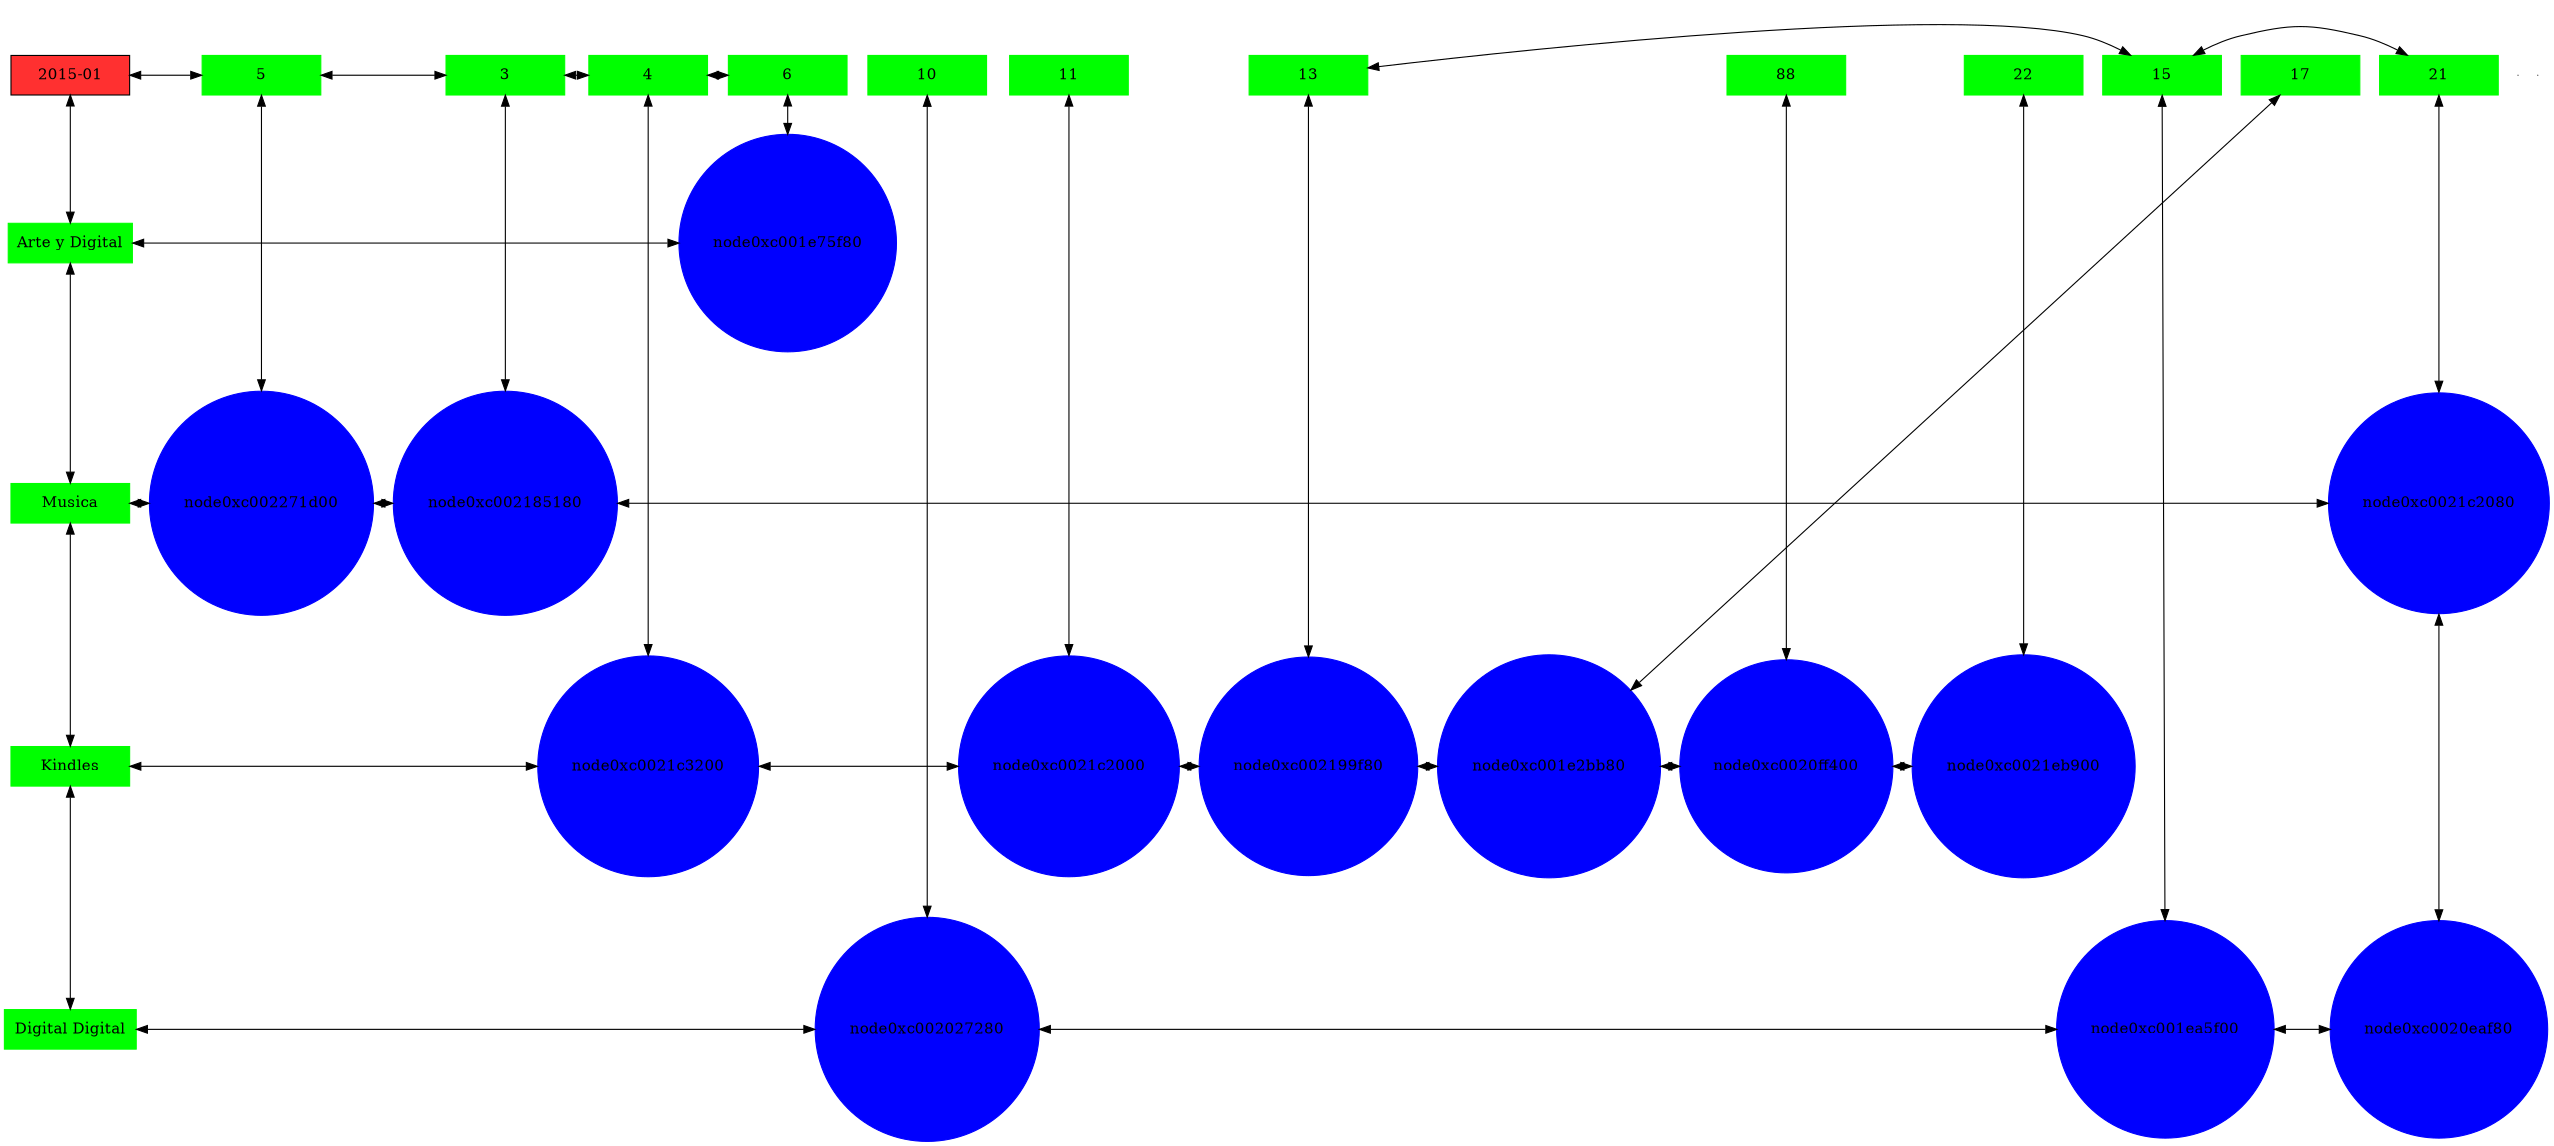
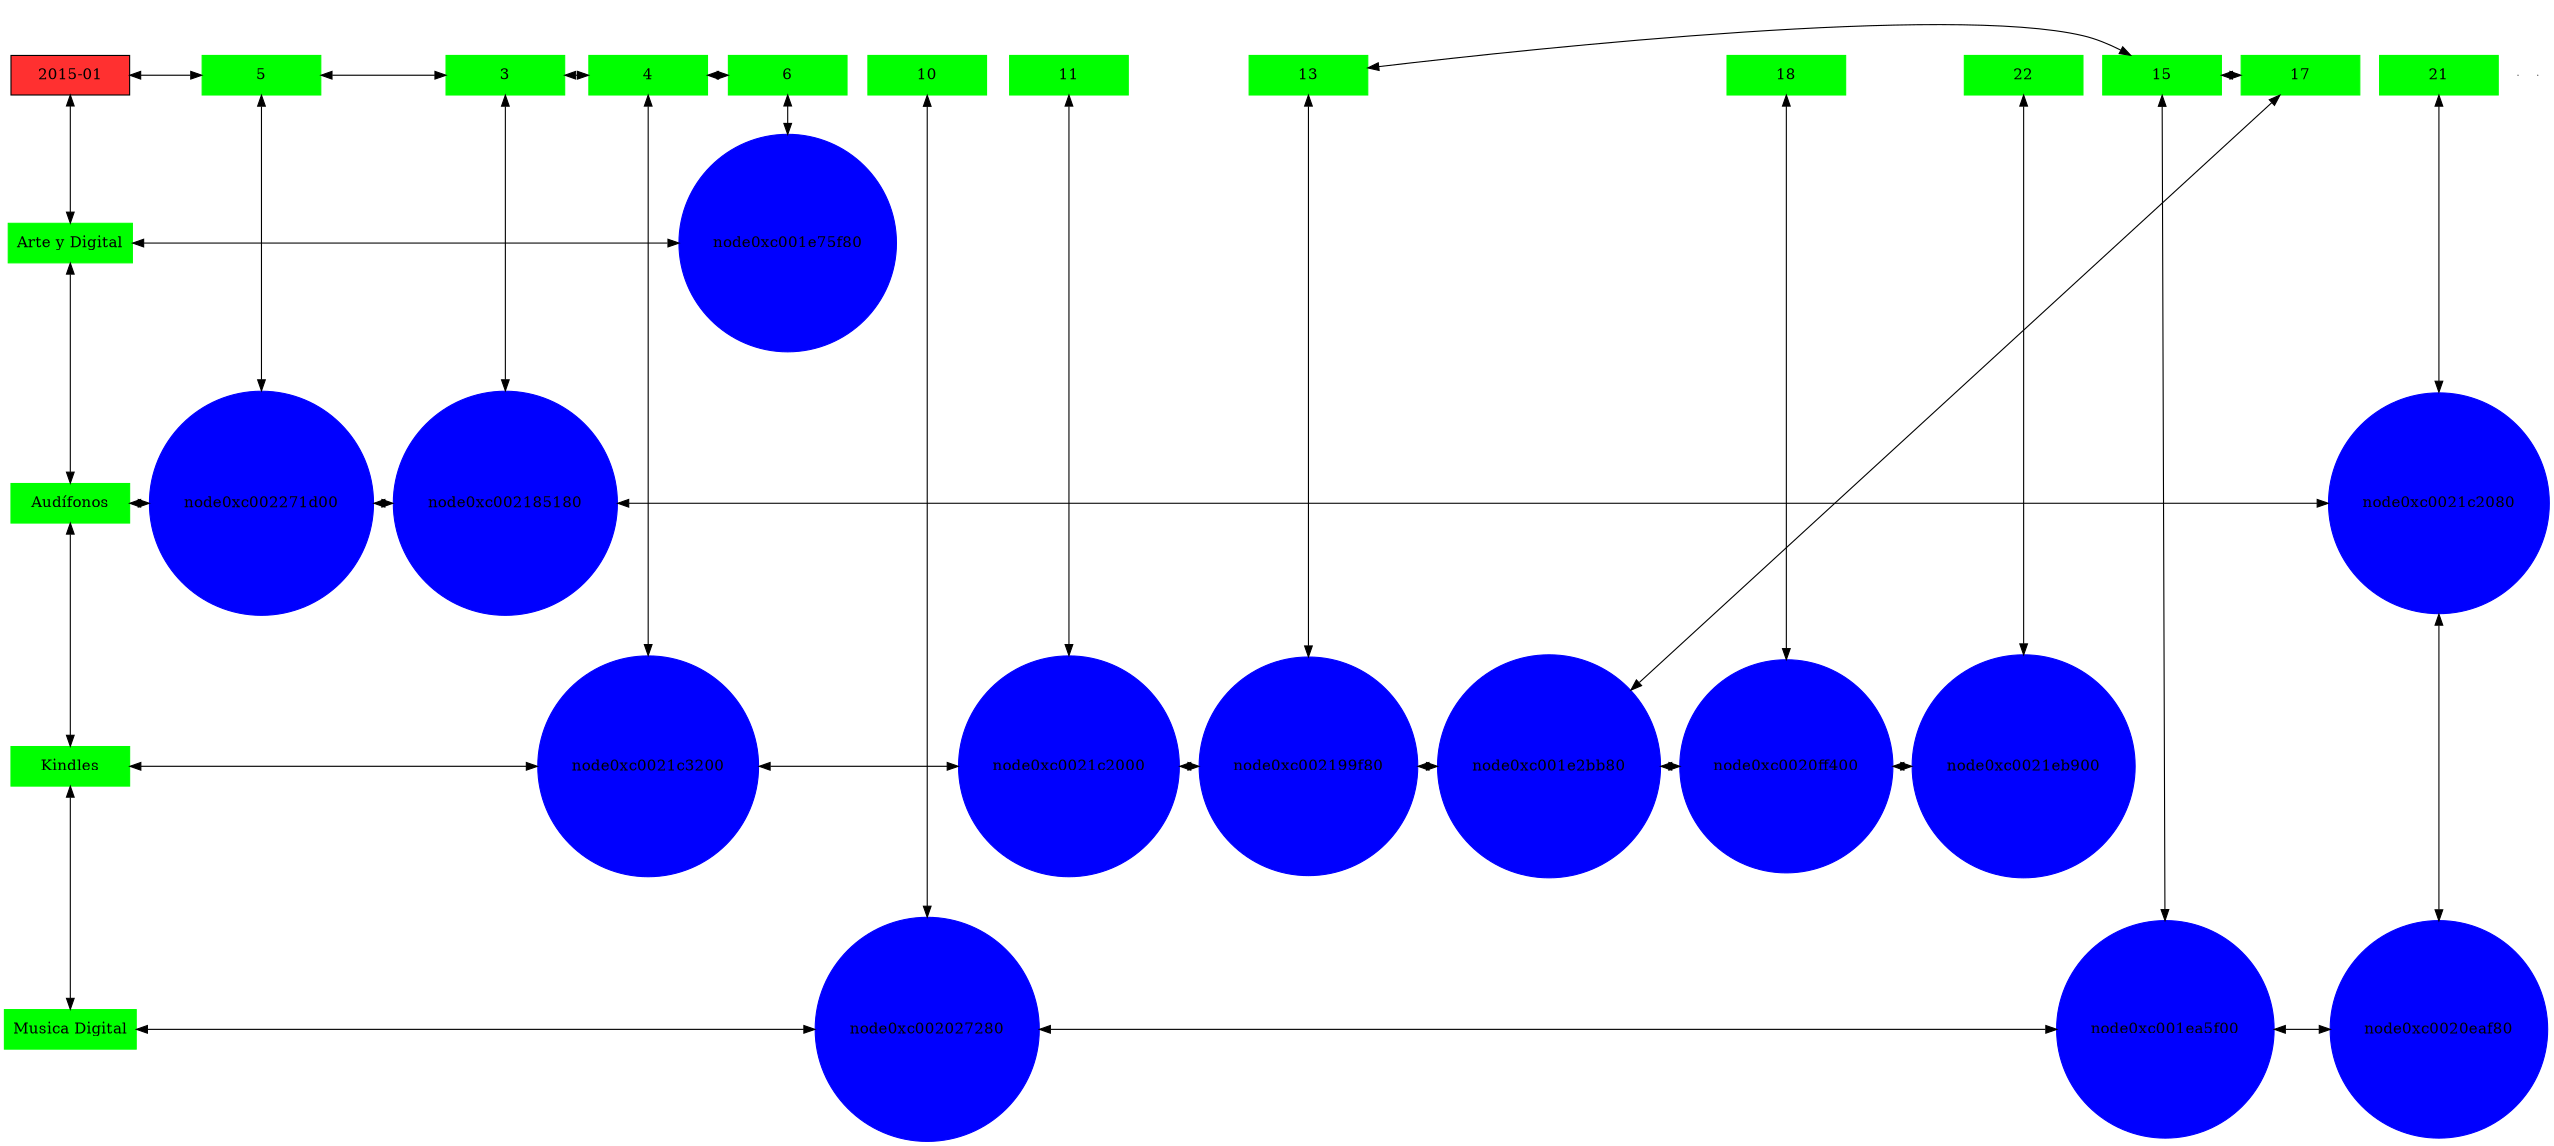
edge "15" -- "21": now "15" -- "17"
node "88": label "88" -> "18"
node "Musica": label "Musica" -> "Audífonos"
node "Digital Digital": label "Digital Digital" -> "Musica Digital"
